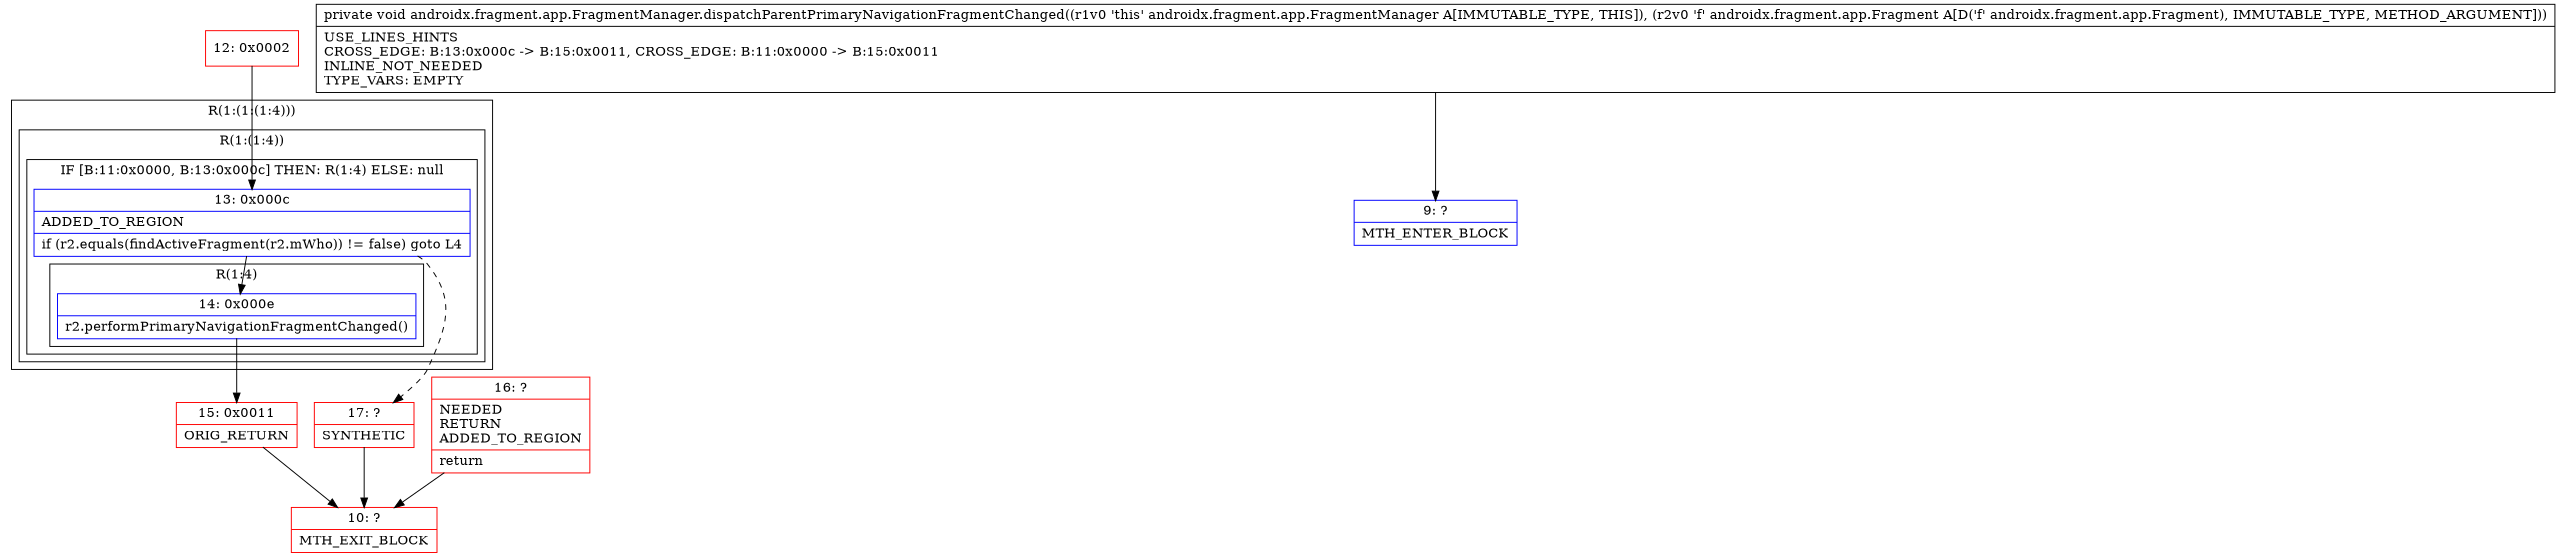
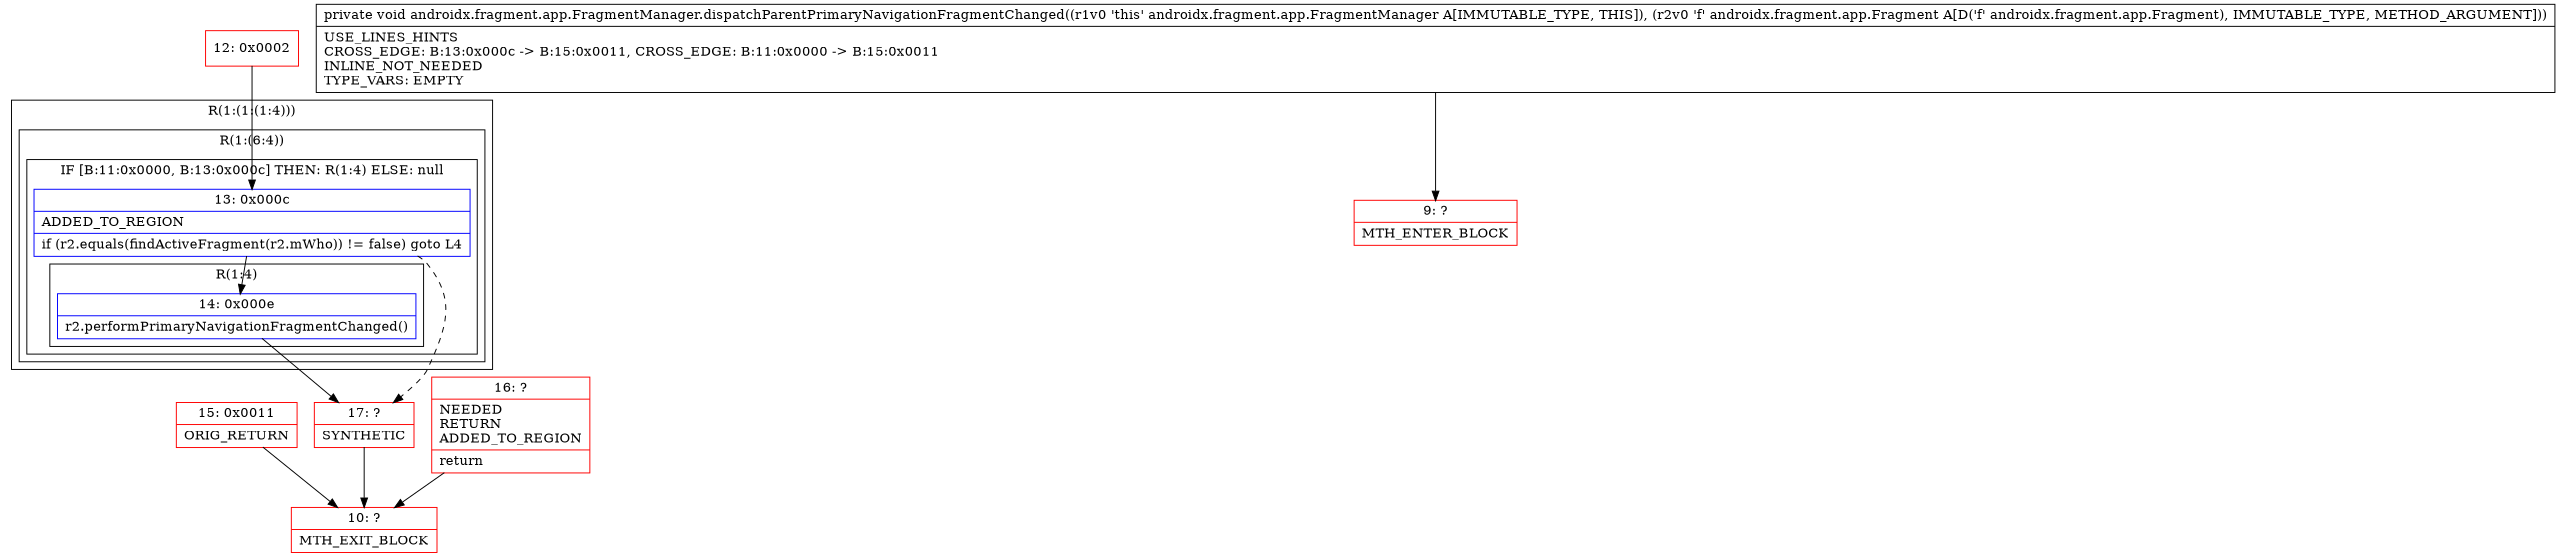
cluster "R(1:(1:4))": label "R(1:(1:4))" -> "R(1:(6:4))"
node "9: ?": color blue -> red
edge "14: 0x000e" -> "15: 0x0011": now "14: 0x000e" -> "17: ?"
